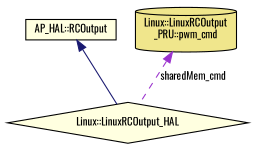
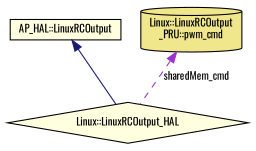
node "AP_HAL::RCOutput": label "AP_HAL::RCOutput" -> "AP_HAL::LinuxRCOutput"
